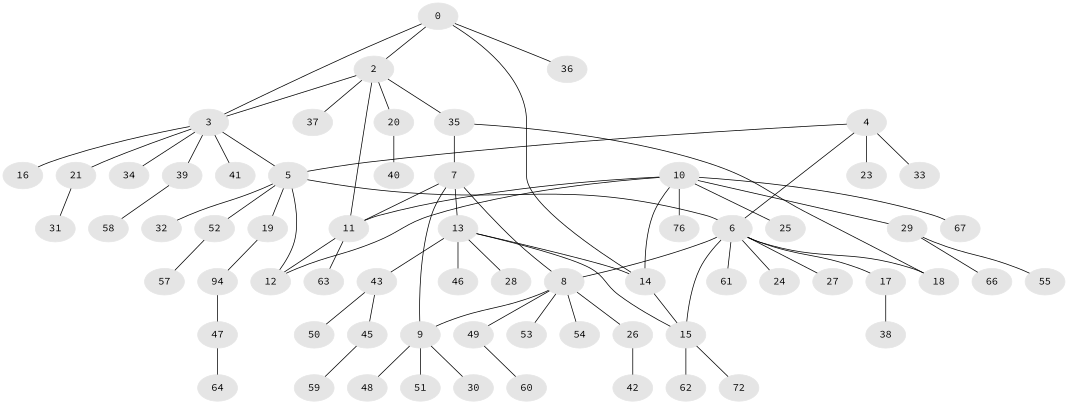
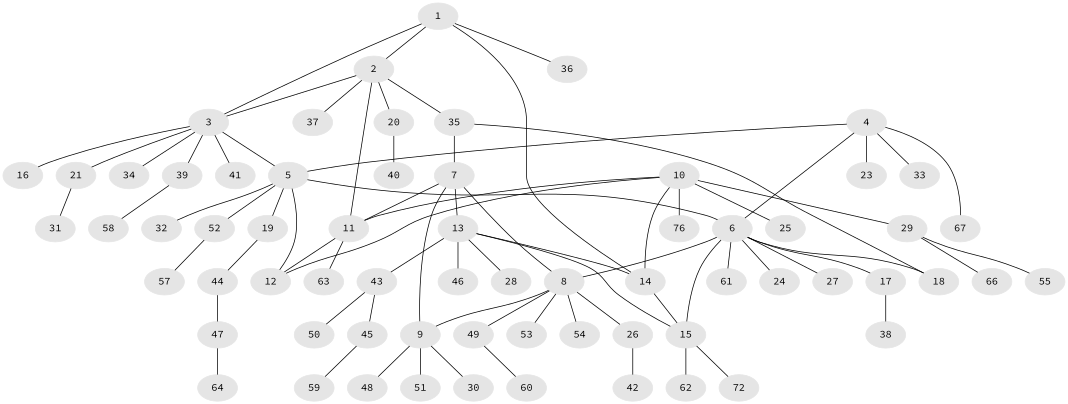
node "0": label "0" -> "1"
edge "10" -- "67": now "4" -- "67"
node "94": label "94" -> "44"
